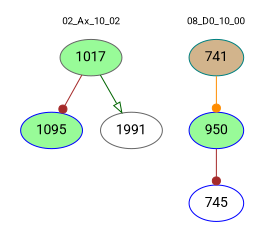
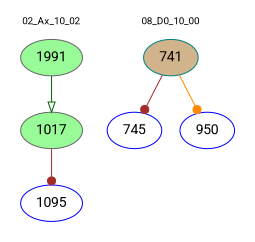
edge "1017" -> "1991": reversed
node "1095": fillcolor palegreen -> white
node "1991": fillcolor white -> palegreen
node "950": fillcolor palegreen -> white
edge "950" -> "745": now "741" -> "745"
